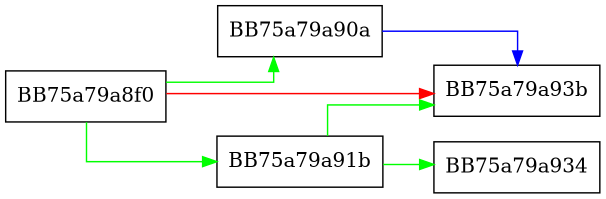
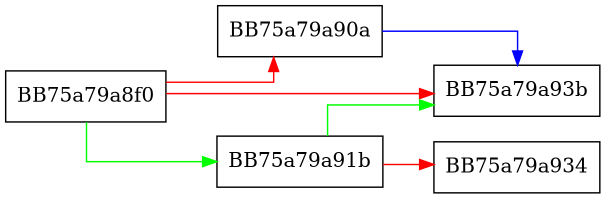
edge "BB75a79a8f0" -> "BB75a79a90a": color green -> red
edge "BB75a79a91b" -> "BB75a79a934": color green -> red
